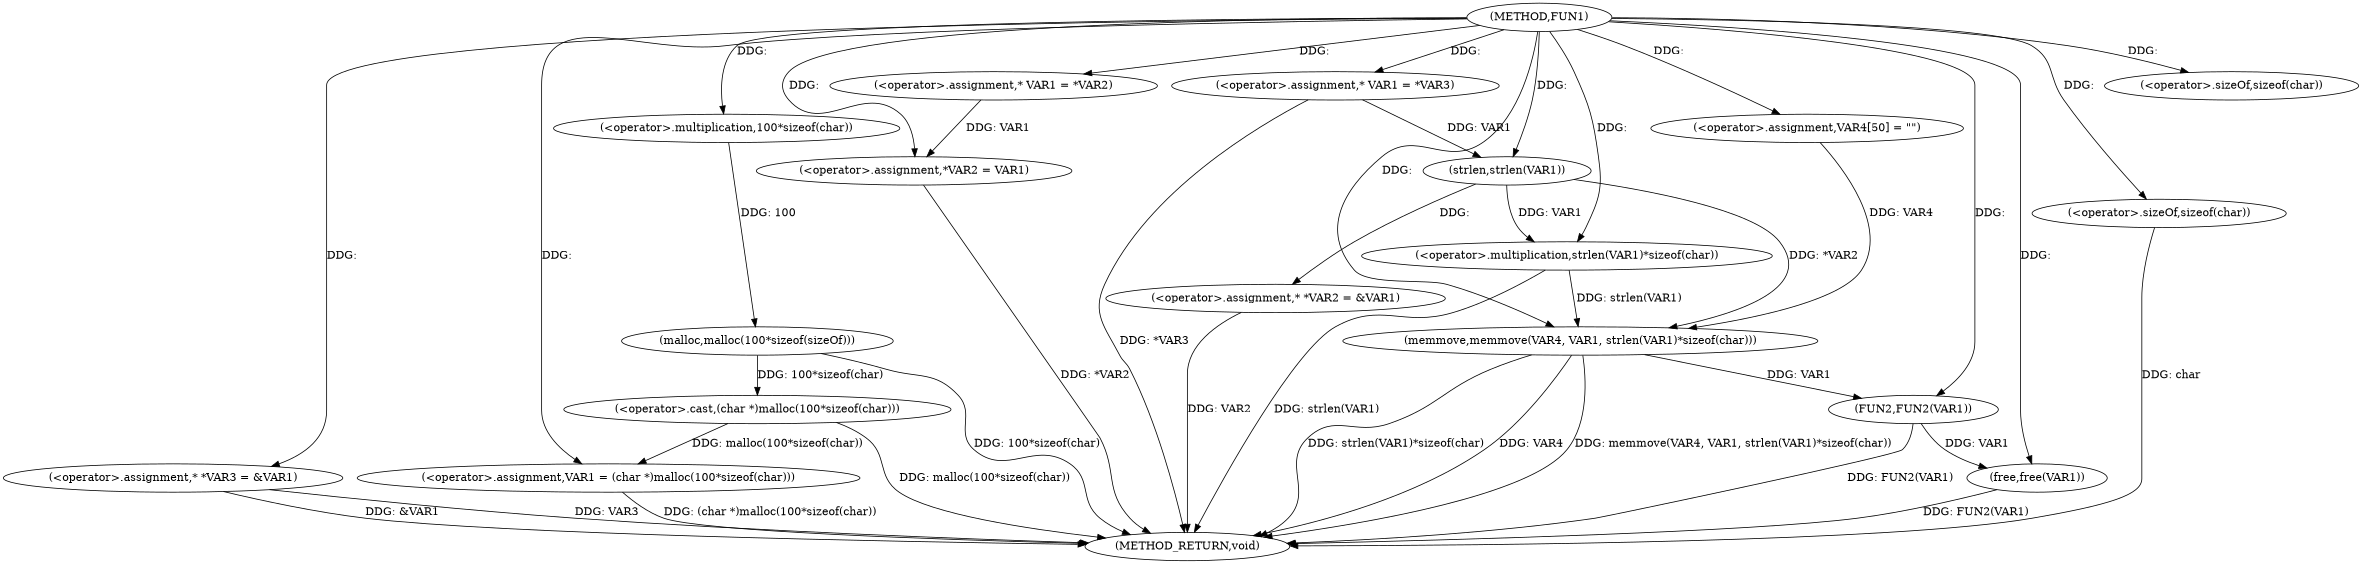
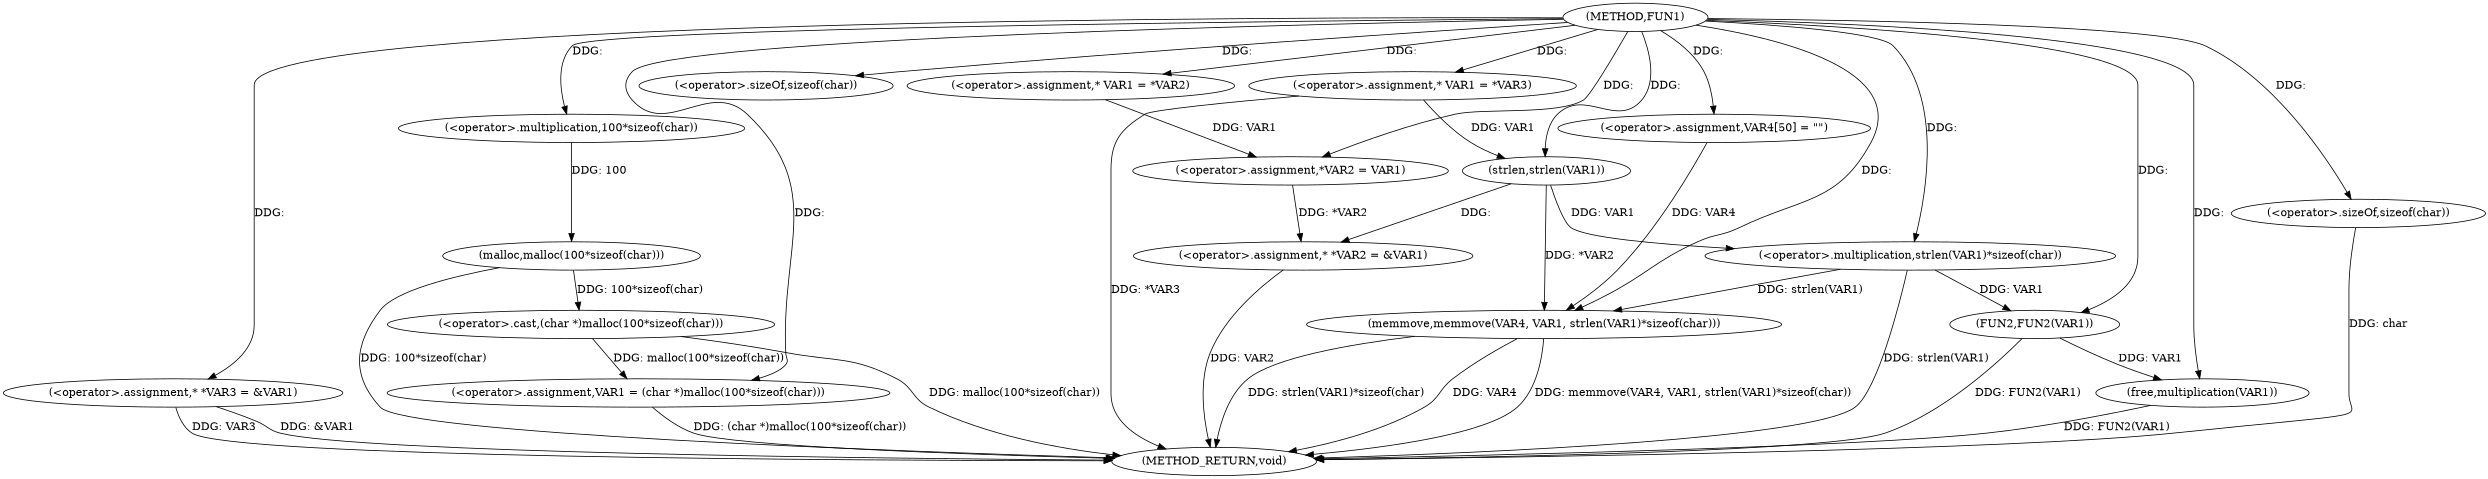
node "(malloc,malloc(100*sizeof(sizeOf)))": label "(malloc,malloc(100*sizeof(sizeOf)))" -> "(malloc,malloc(100*sizeof(char)))"
edge "(<operator>.assignment,*VAR2 = VAR1)" -> "(METHOD_RETURN,void)": now "(<operator>.assignment,*VAR2 = VAR1)" -> "(<operator>.assignment,* *VAR2 = &VAR1)"
edge "(memmove,memmove(VAR4, VAR1, strlen(VAR1)*sizeof(char)))" -> "(FUN2,FUN2(VAR1))": now "(<operator>.multiplication,strlen(VAR1)*sizeof(char))" -> "(FUN2,FUN2(VAR1))"
node "(free,free(VAR1))": label "(free,free(VAR1))" -> "(free,multiplication(VAR1))"
